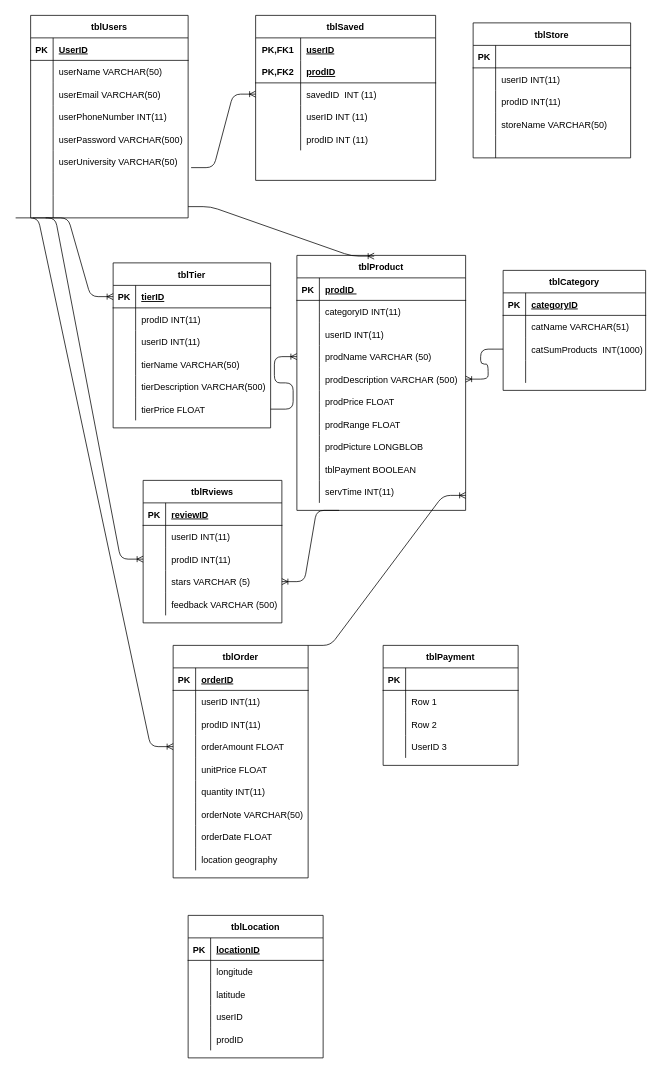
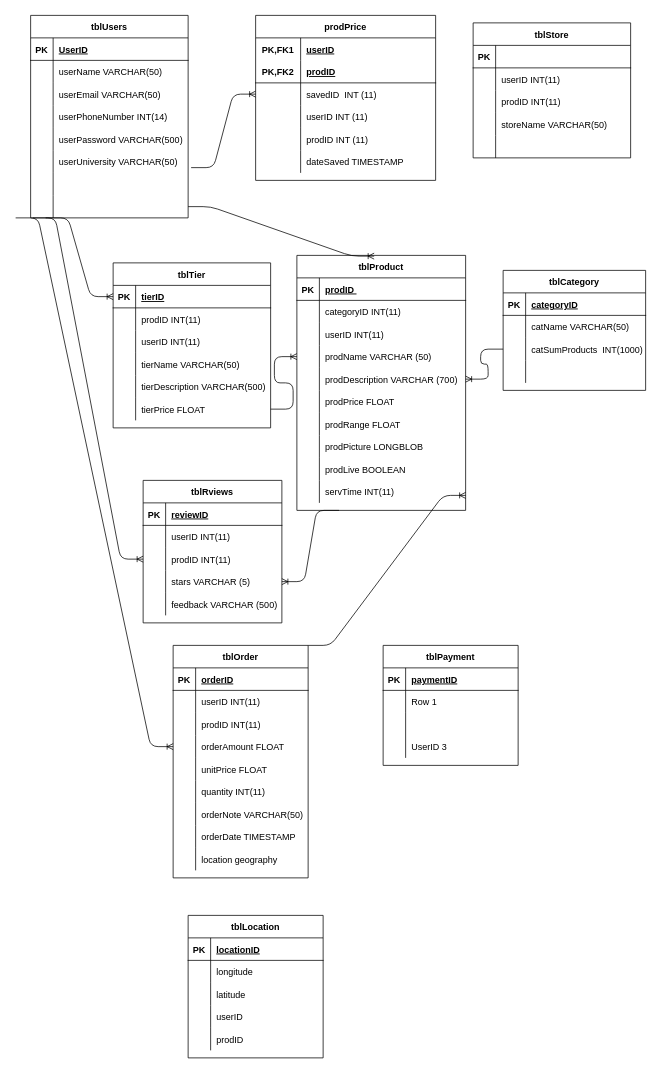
node "tblSaved": label "tblSaved" -> "prodPrice"
node "userPhoneNumber INT(11)": label "userPhoneNumber INT(11)" -> "userPhoneNumber INT(14)"
node "dateSaved TIMESTAMP": added
node "catName VARCHAR(51)": label "catName VARCHAR(51)" -> "catName VARCHAR(50)"
node "prodDescription VARCHAR (500)": label "prodDescription VARCHAR (500)" -> "prodDescription VARCHAR (700)"
node "tblPayment BOOLEAN": label "tblPayment BOOLEAN" -> "prodLive BOOLEAN"
node "paymentID": added
node "Row 2": removed
node "orderDate FLOAT": label "orderDate FLOAT" -> "orderDate TIMESTAMP"
